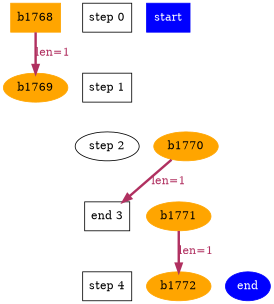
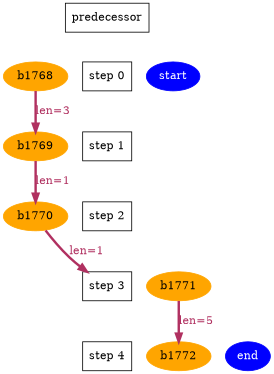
node "b1768": shape box -> ellipse
node "predecessor": added
node "start": shape box -> ellipse
edge "b1768" -> "b1769": label "len=1" -> "len=3"
node "step 2": shape ellipse -> box
edge "b1769" -> "b1770": added, label "len=1"
node "end 3": label "end 3" -> "step 3"
edge "b1771" -> "b1772": label "len=1" -> "len=5"
